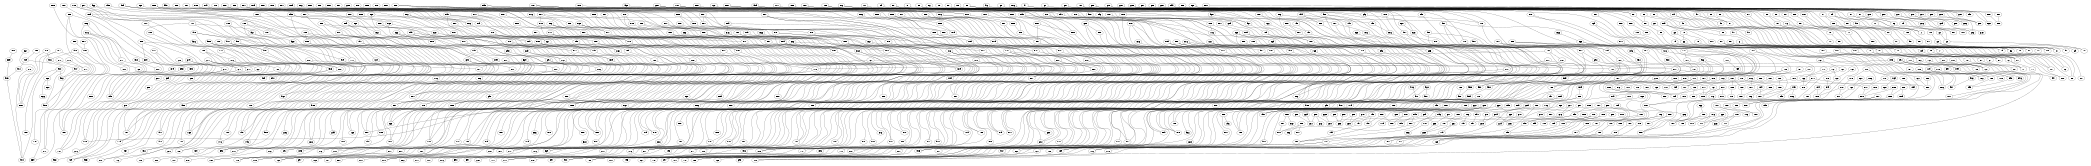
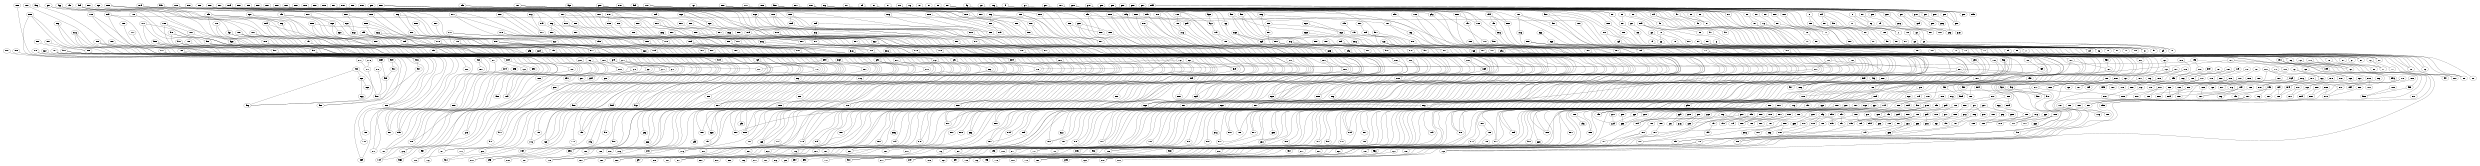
edge "362" -- "363": added
